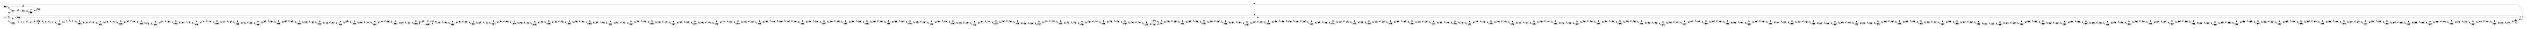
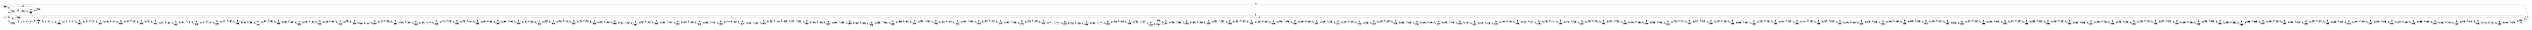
edge "15988" -> "16031": added, label "38"
edge "123263" -> "123289": now "7719" -> "123289"
